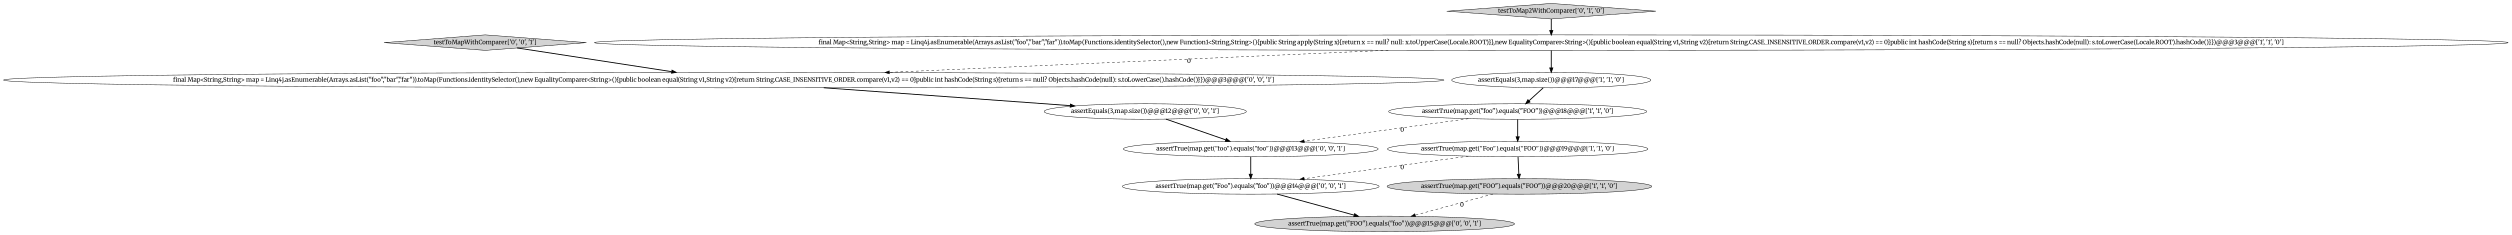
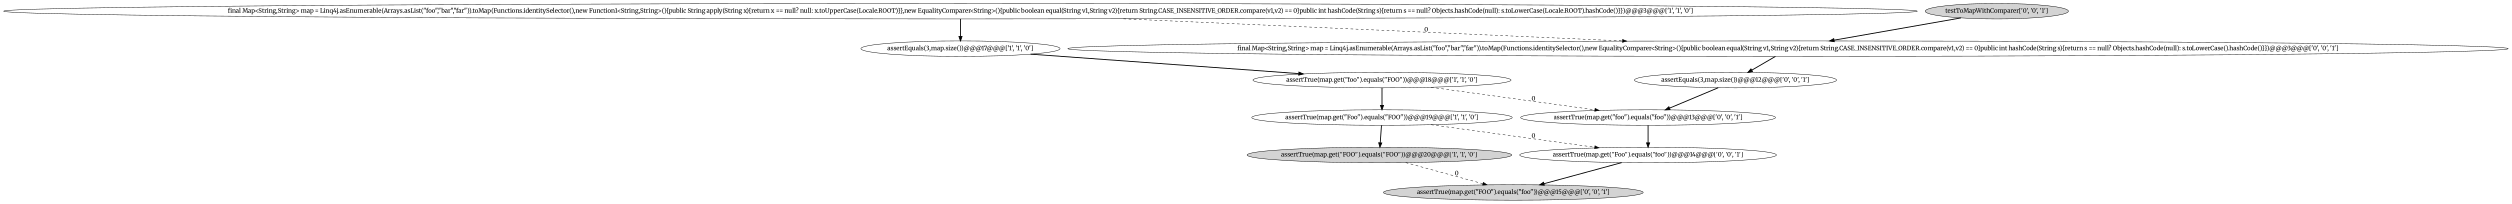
node "testToMap2WithComparer['0', '1', '0']": removed
node "testToMapWithComparer['0', '0', '1']": shape diamond -> ellipse
